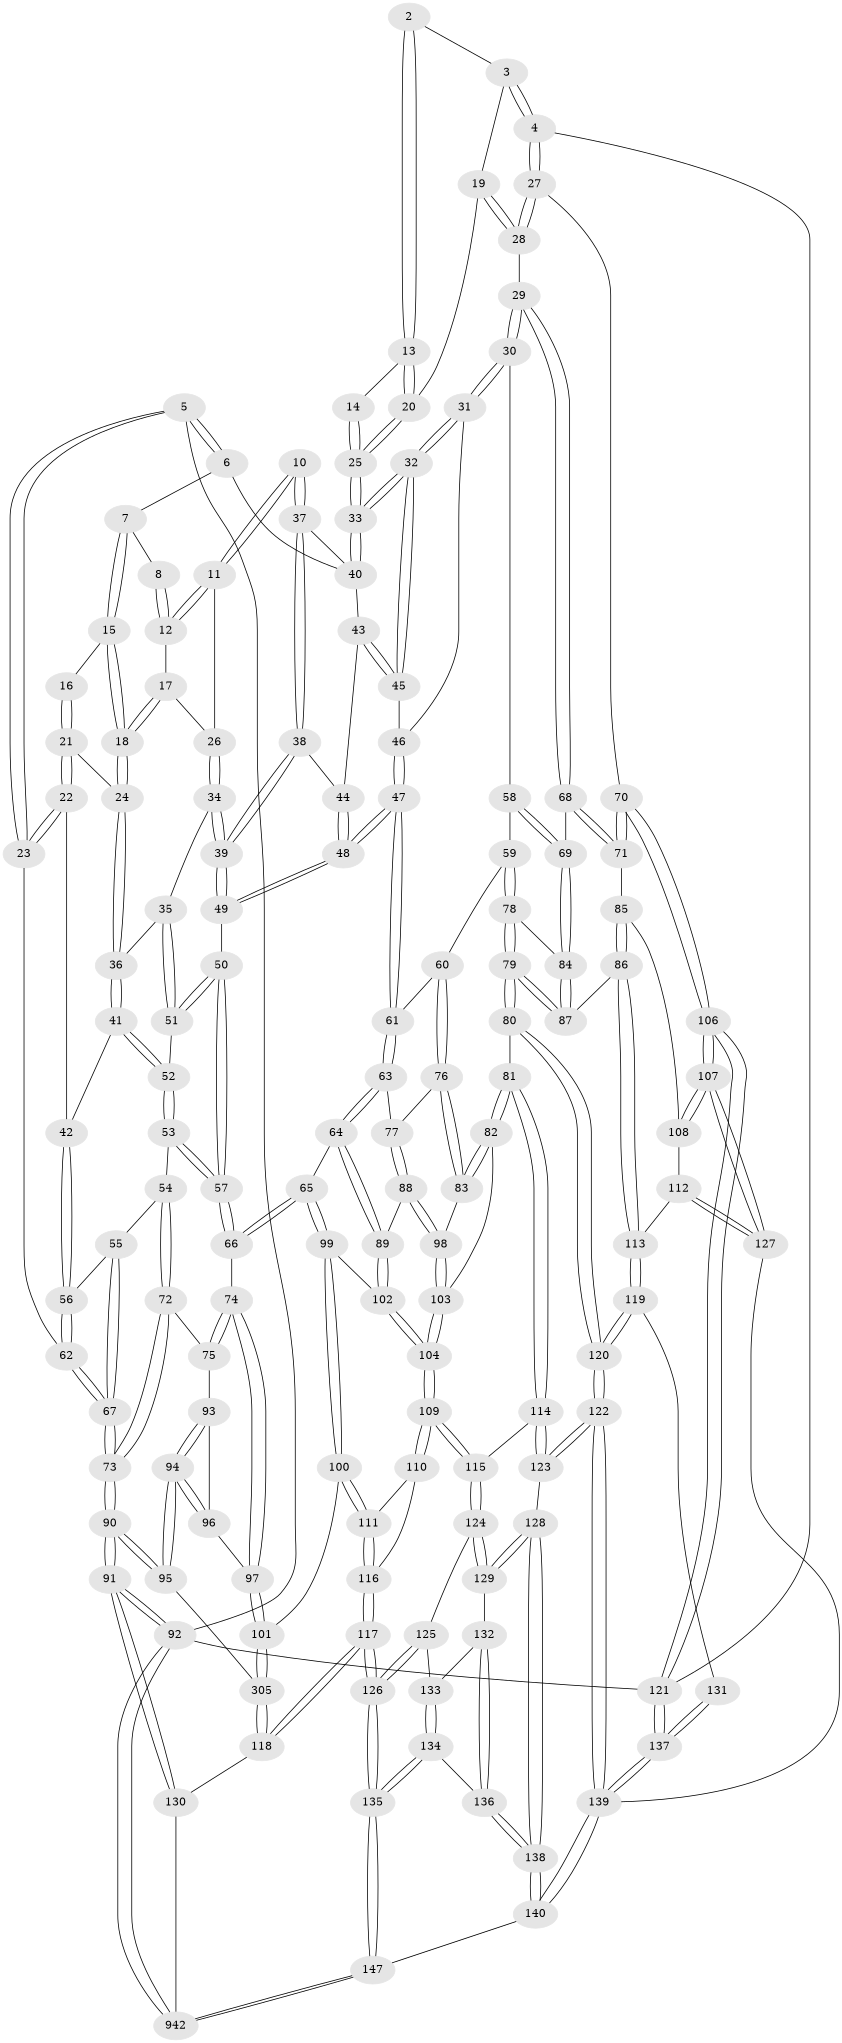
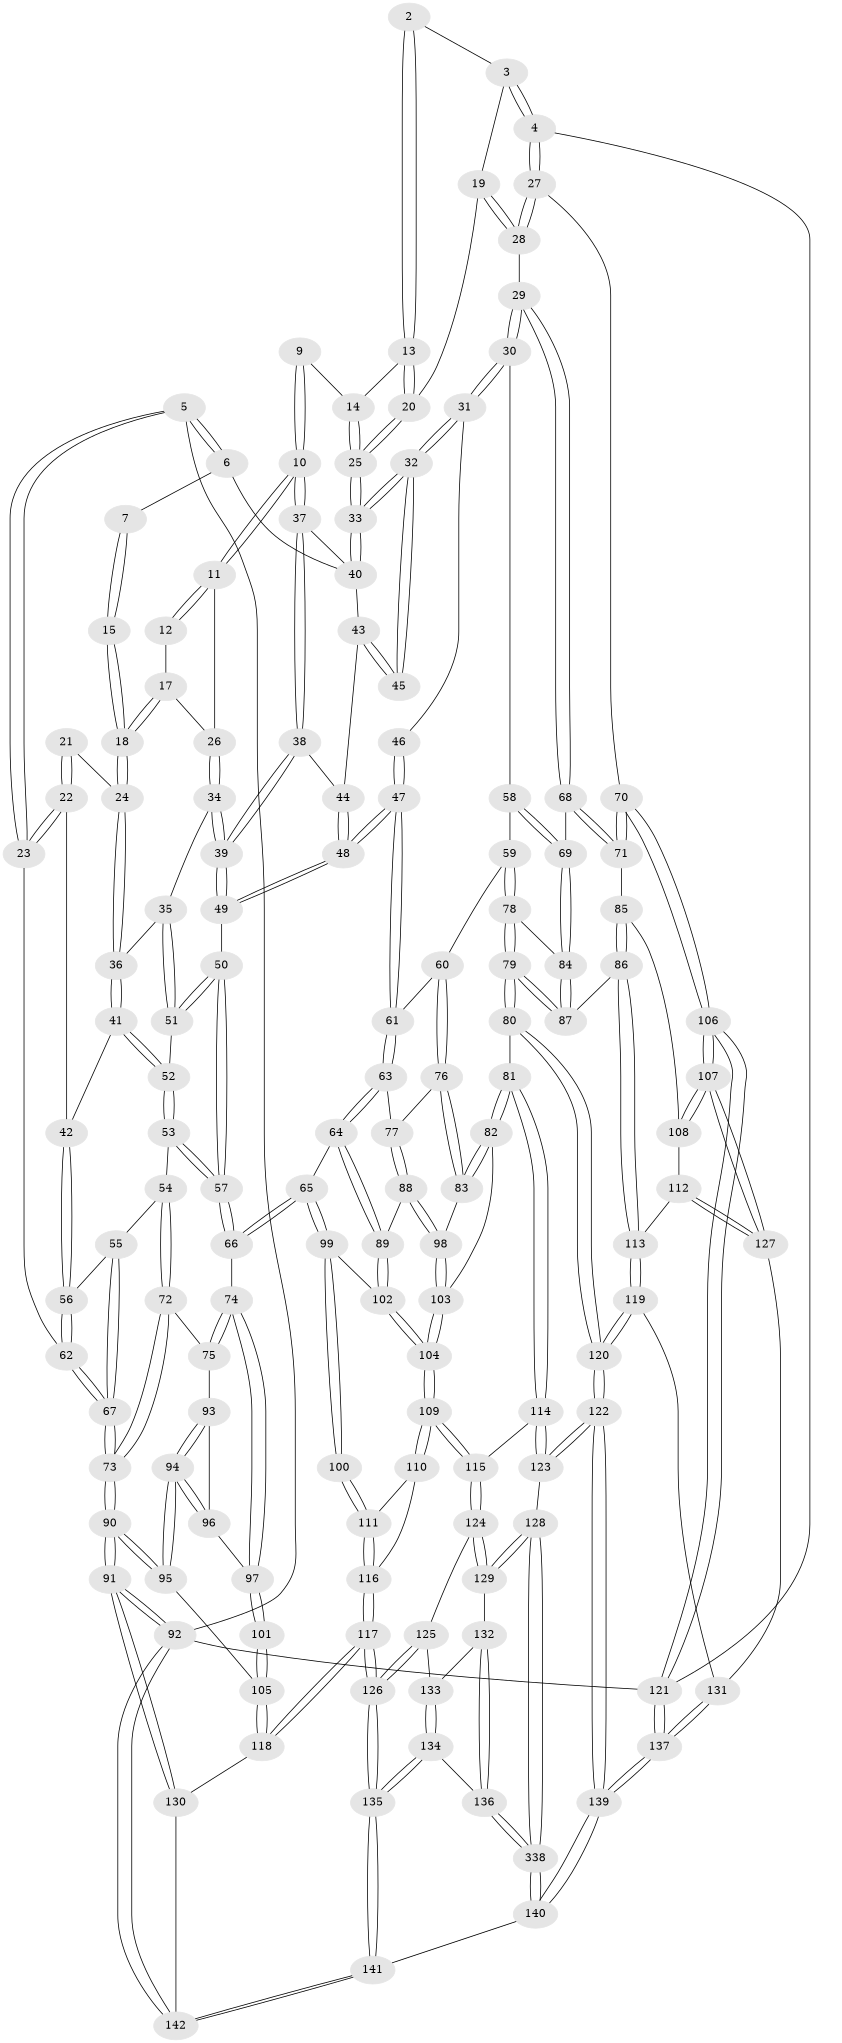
node "9": added
node "8": removed
node "16": removed
edge "45" -- "46": removed
edge "100" -- "101": removed
edge "127" -- "139": now "127" -- "131"
node "305": label "305" -> "105"
node "138": label "138" -> "338"
node "147": label "147" -> "141"
node "942": label "942" -> "142"
